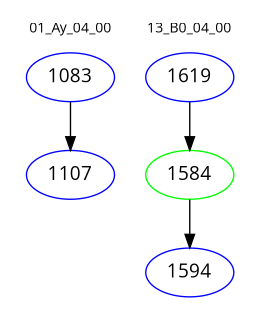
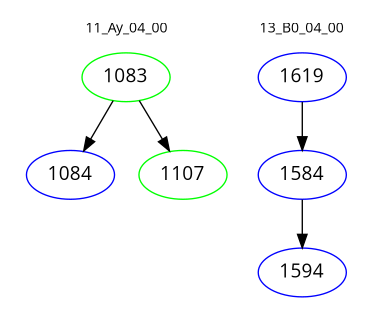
cluster "01_Ay_04_00": label "01_Ay_04_00" -> "11_Ay_04_00"
node "1083": color blue -> green
node "1107": color blue -> green
node "1084": added
node "1584": color green -> blue
